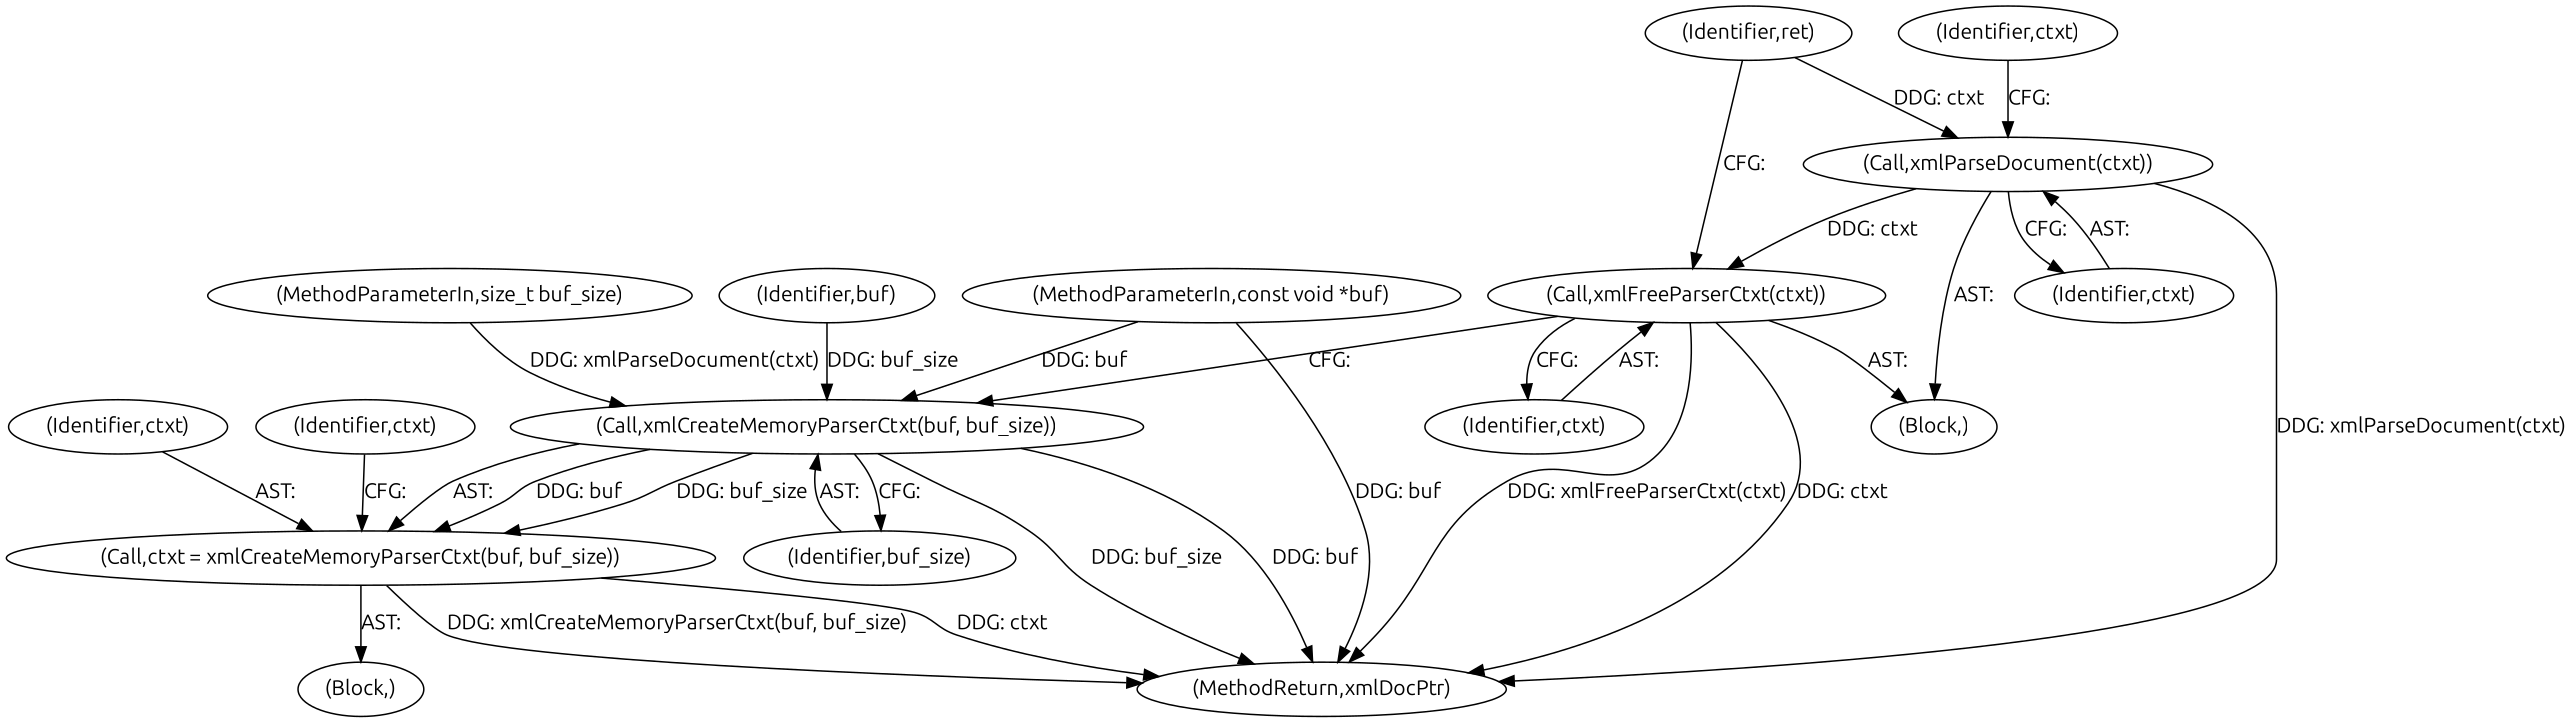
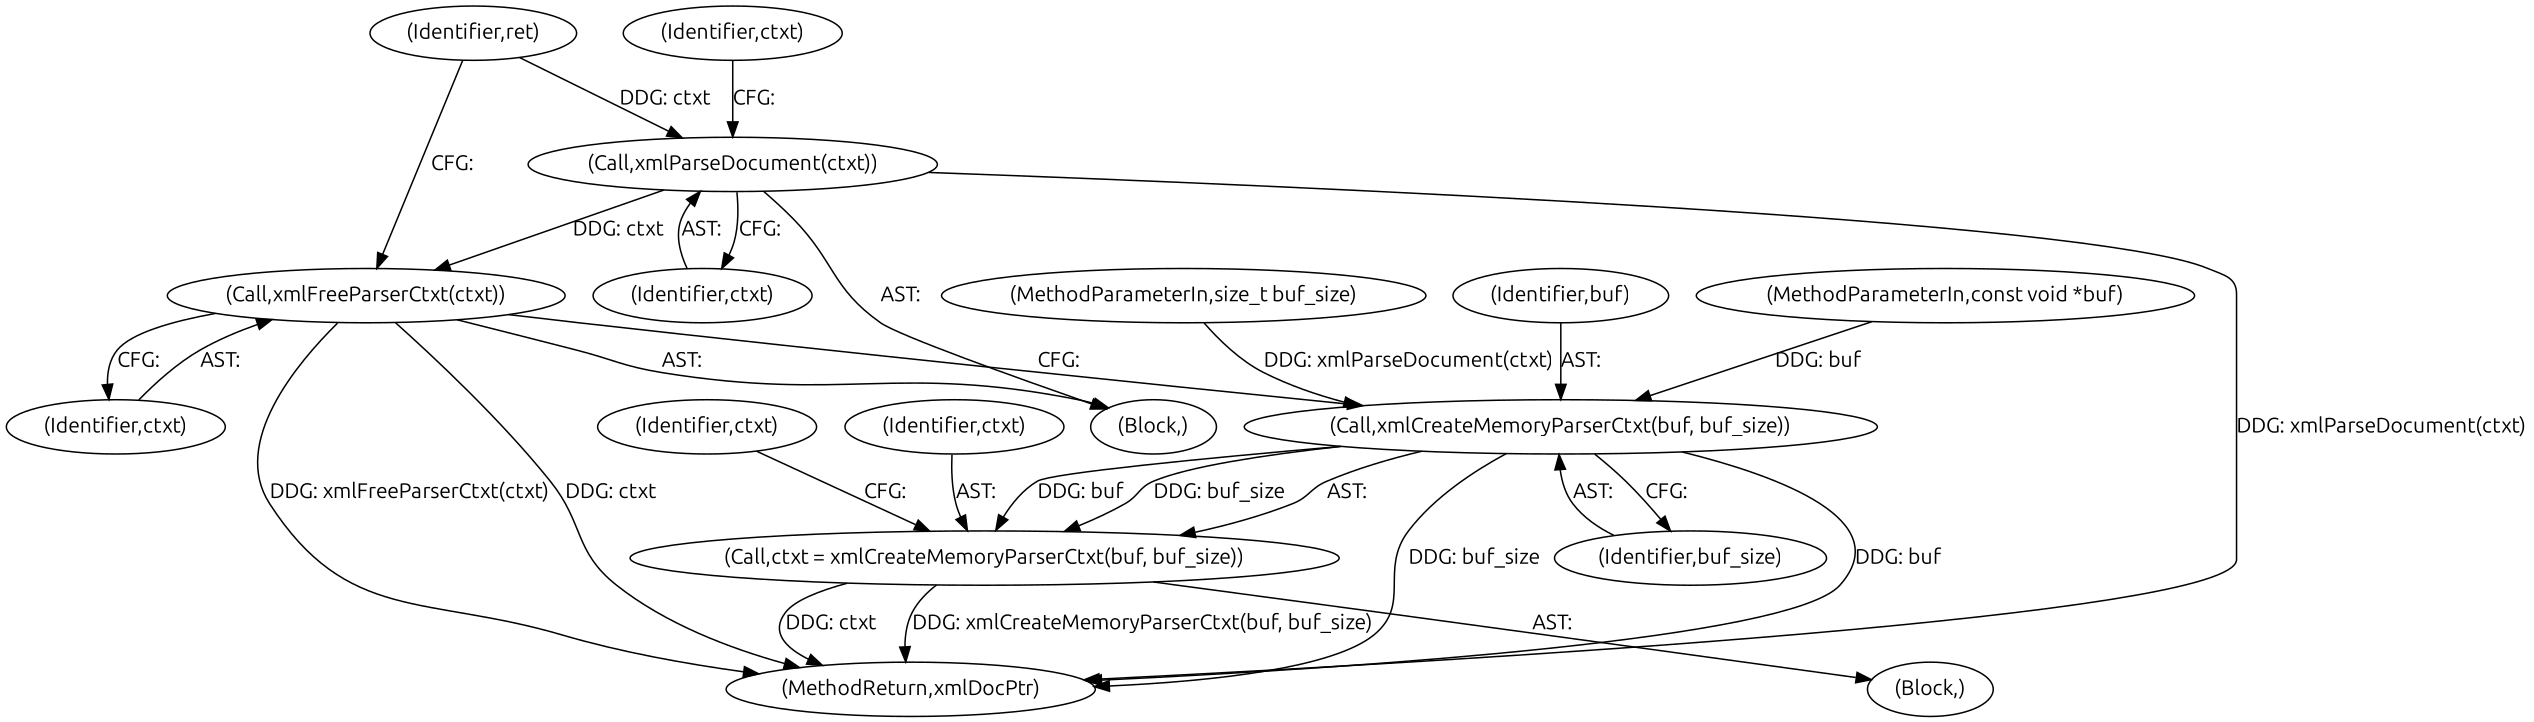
edge "(Identifier,buf)" -> "(Call,xmlCreateMemoryParserCtxt(buf, buf_size))": label "DDG: buf_size" -> "AST: "
edge "(MethodParameterIn,const void *buf)" -> "(MethodReturn,xmlDocPtr)": removed, label "DDG: buf"
